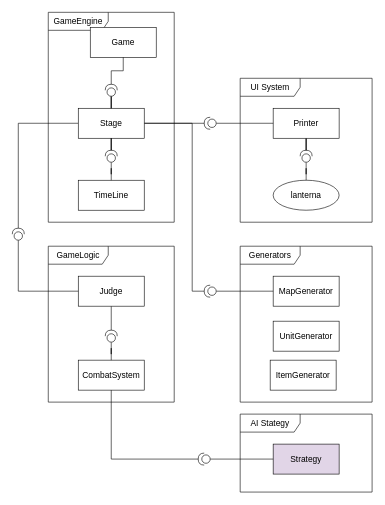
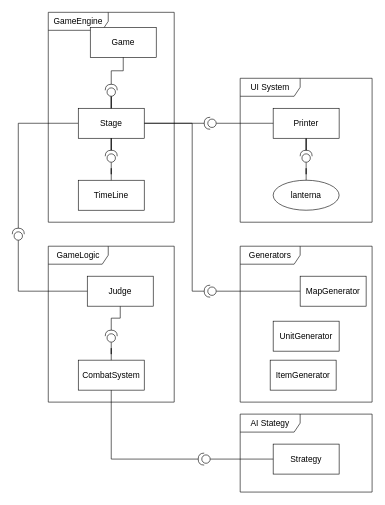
node "Judge": moved (111, 291) -> (120, 291)
node "MapGenerator": moved (306, 291) -> (333, 291)
node "Strategy": fillcolor #e1d5e7 -> #ffffff
